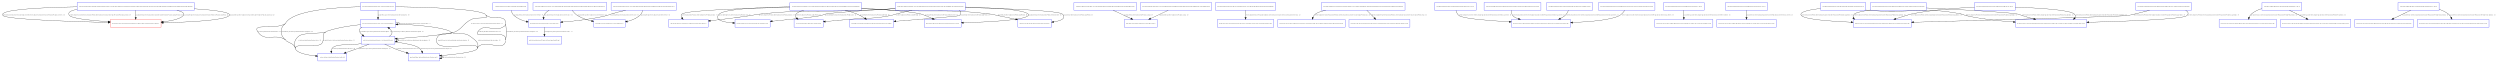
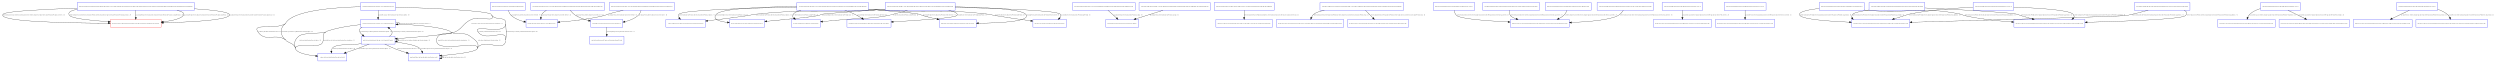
edge "void delivery/business/Cliente.settelefone(java/lang/String)" -> "java/lang/String delivery/business/Cliente.getNome()": now "void delivery/business/Cliente.settelefone(java/lang/String)" -> "java/lang/String order/business/Cliente.gettelefone()"
